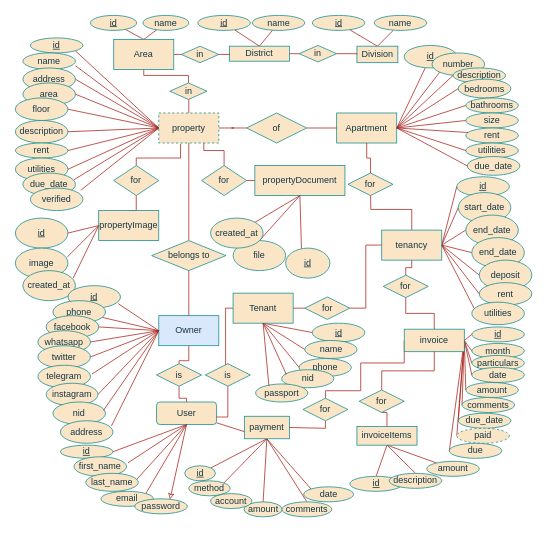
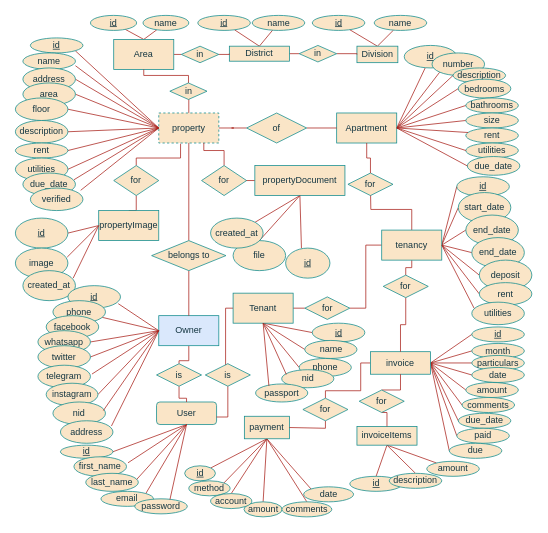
edge "facebook" -- "Owner": removed
node "invoice": moved (434, 340) -> (400, 363)
edge "User" -- "payment": now "account" -- "payment"
node "paid": style dashed -> solid
edge "User" -> "password": arrowhead classic -> none
